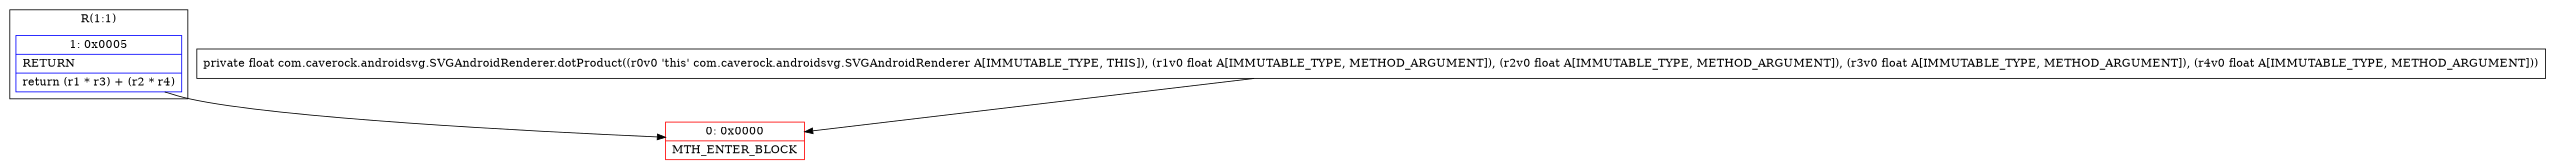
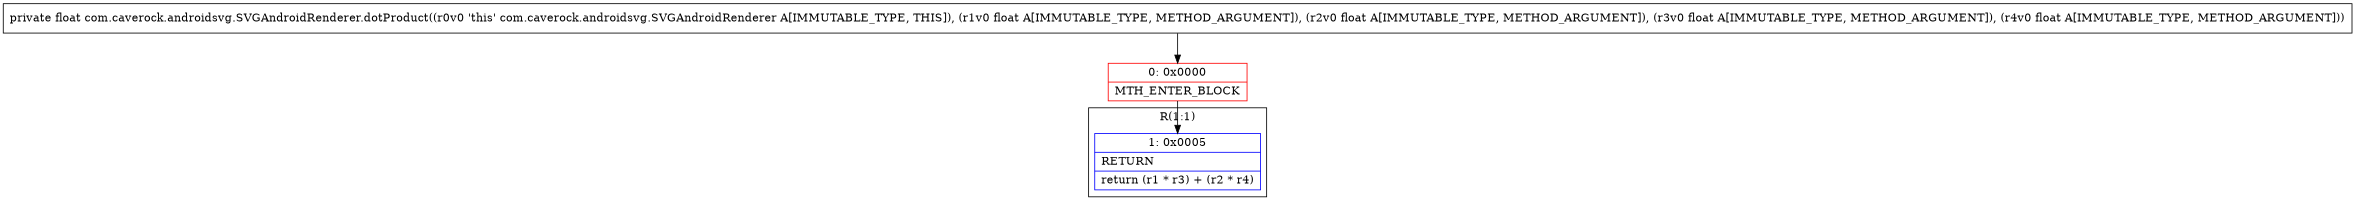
edge "1: 0x0005" -> "0: 0x0000": reversed
